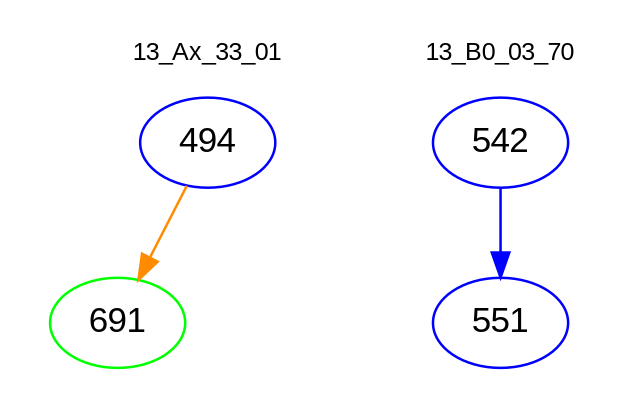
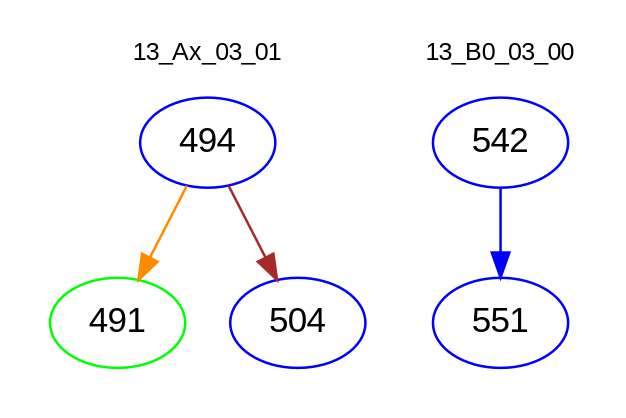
cluster "13_Ax_33_01": label "13_Ax_33_01" -> "13_Ax_03_01"
cluster "13_B0_03_70": label "13_B0_03_70" -> "13_B0_03_00"
node "691": label "691" -> "491"
node "504": added
